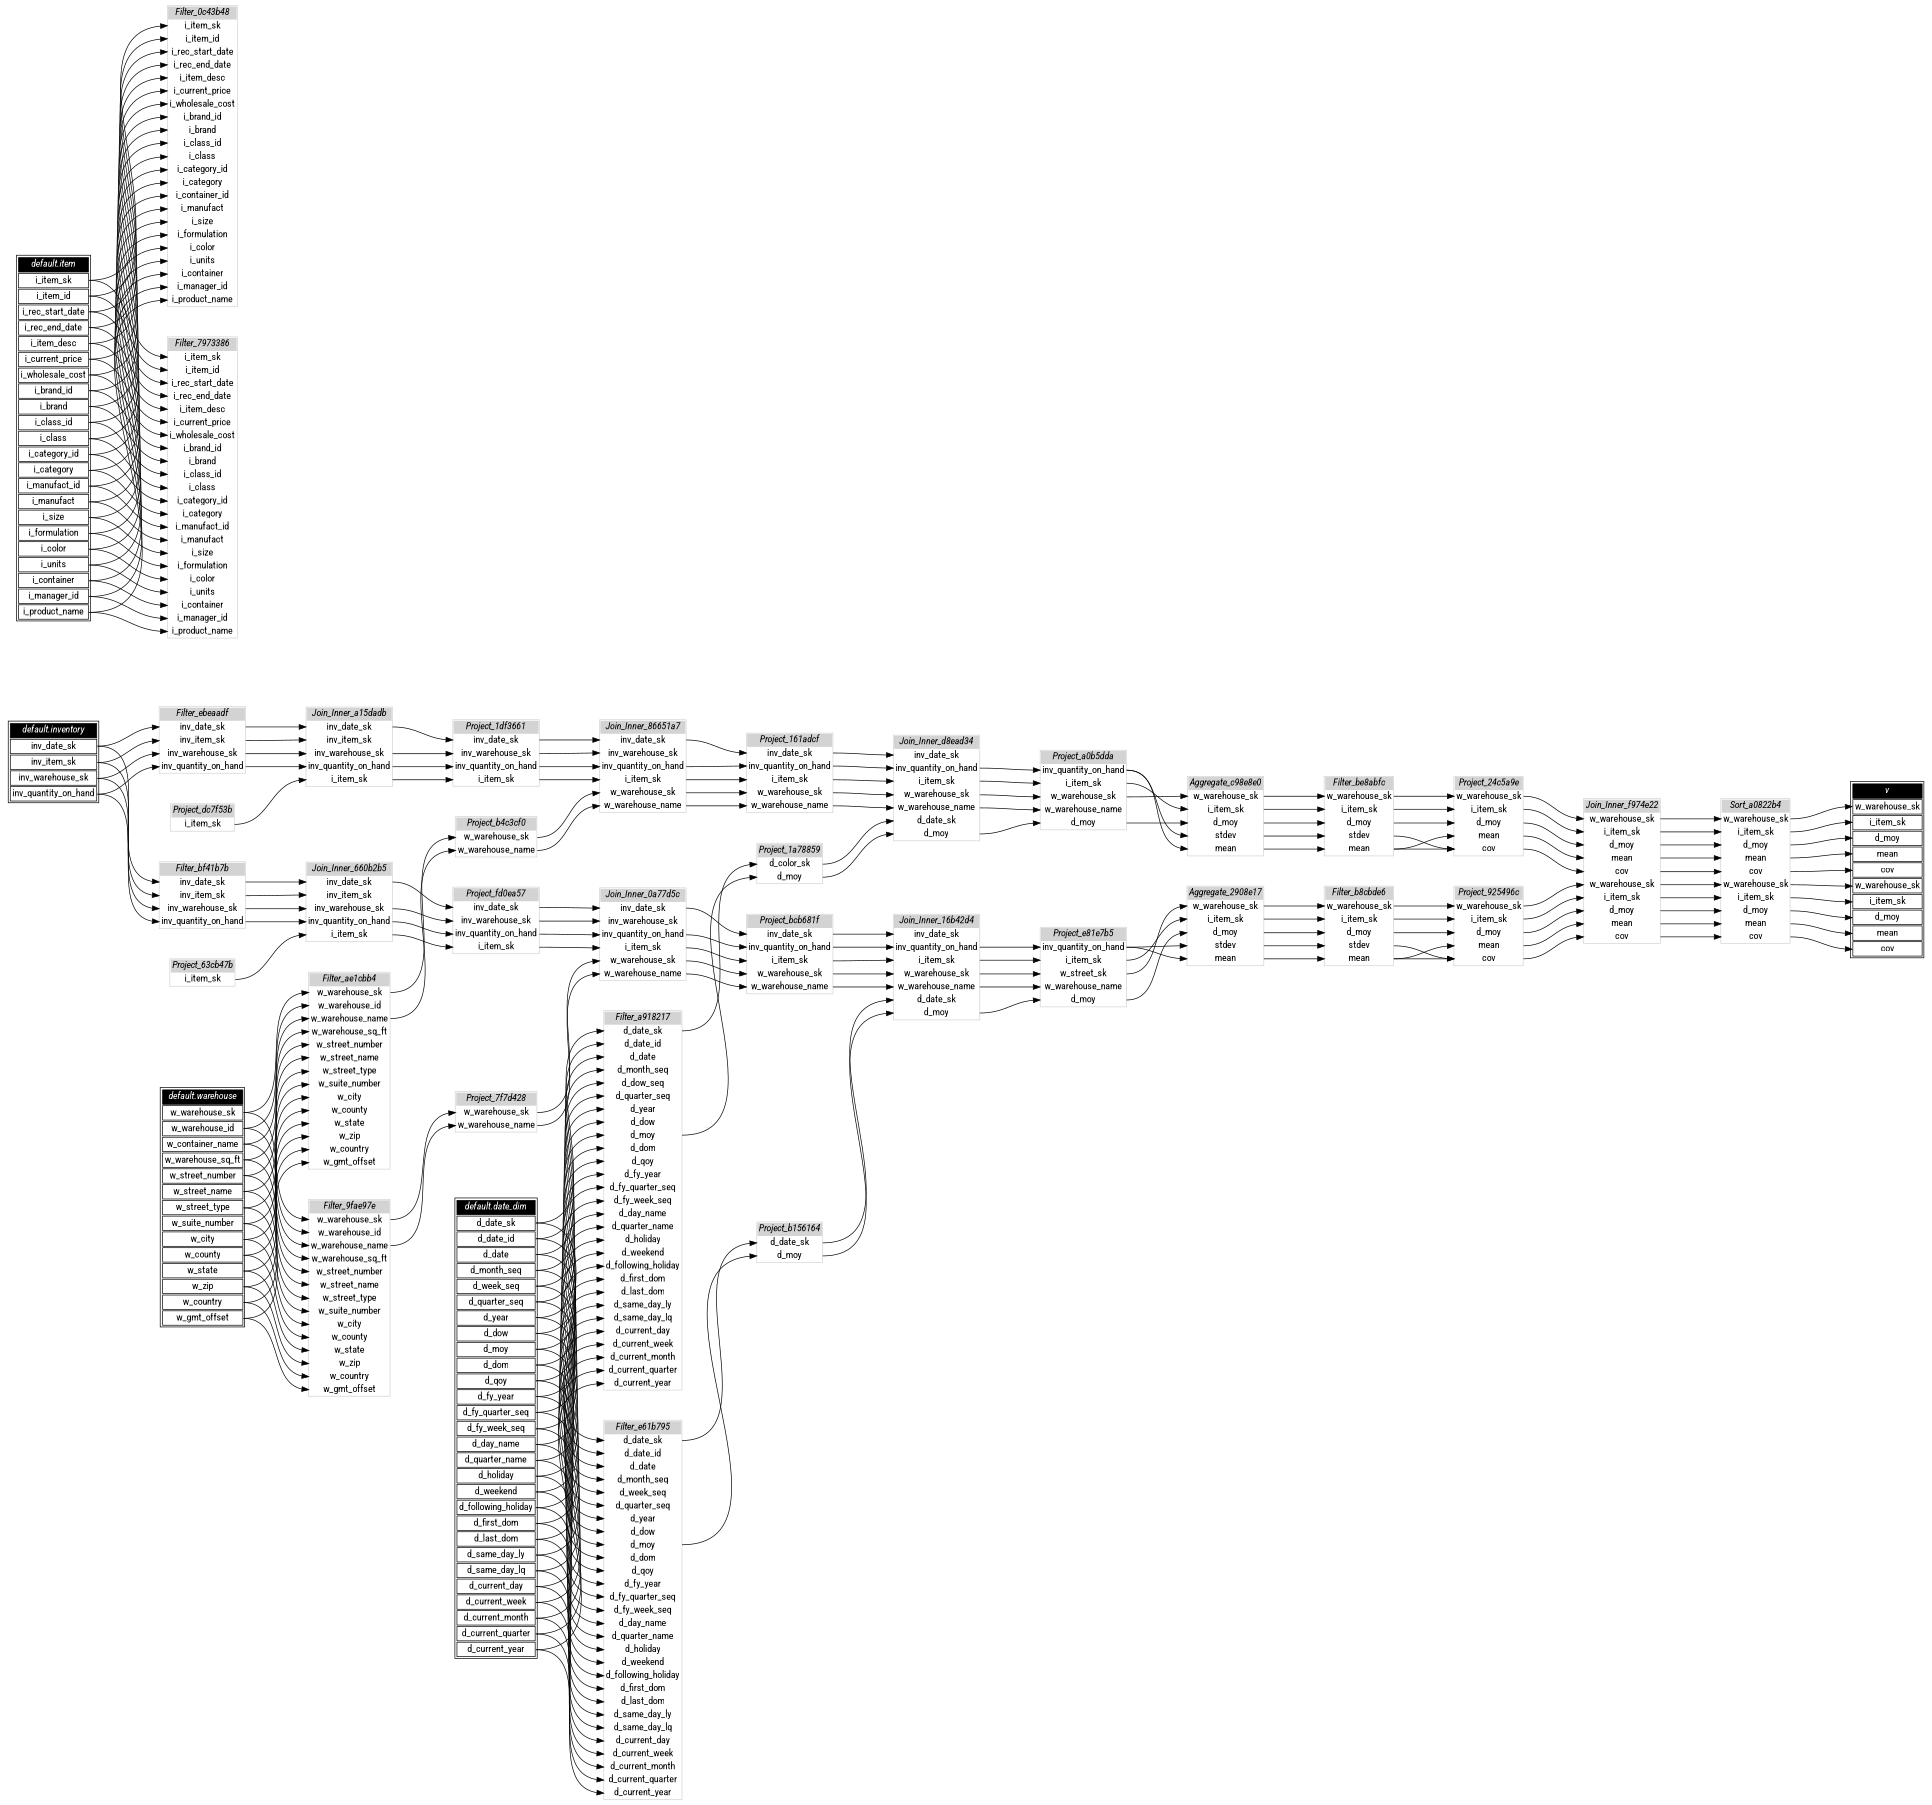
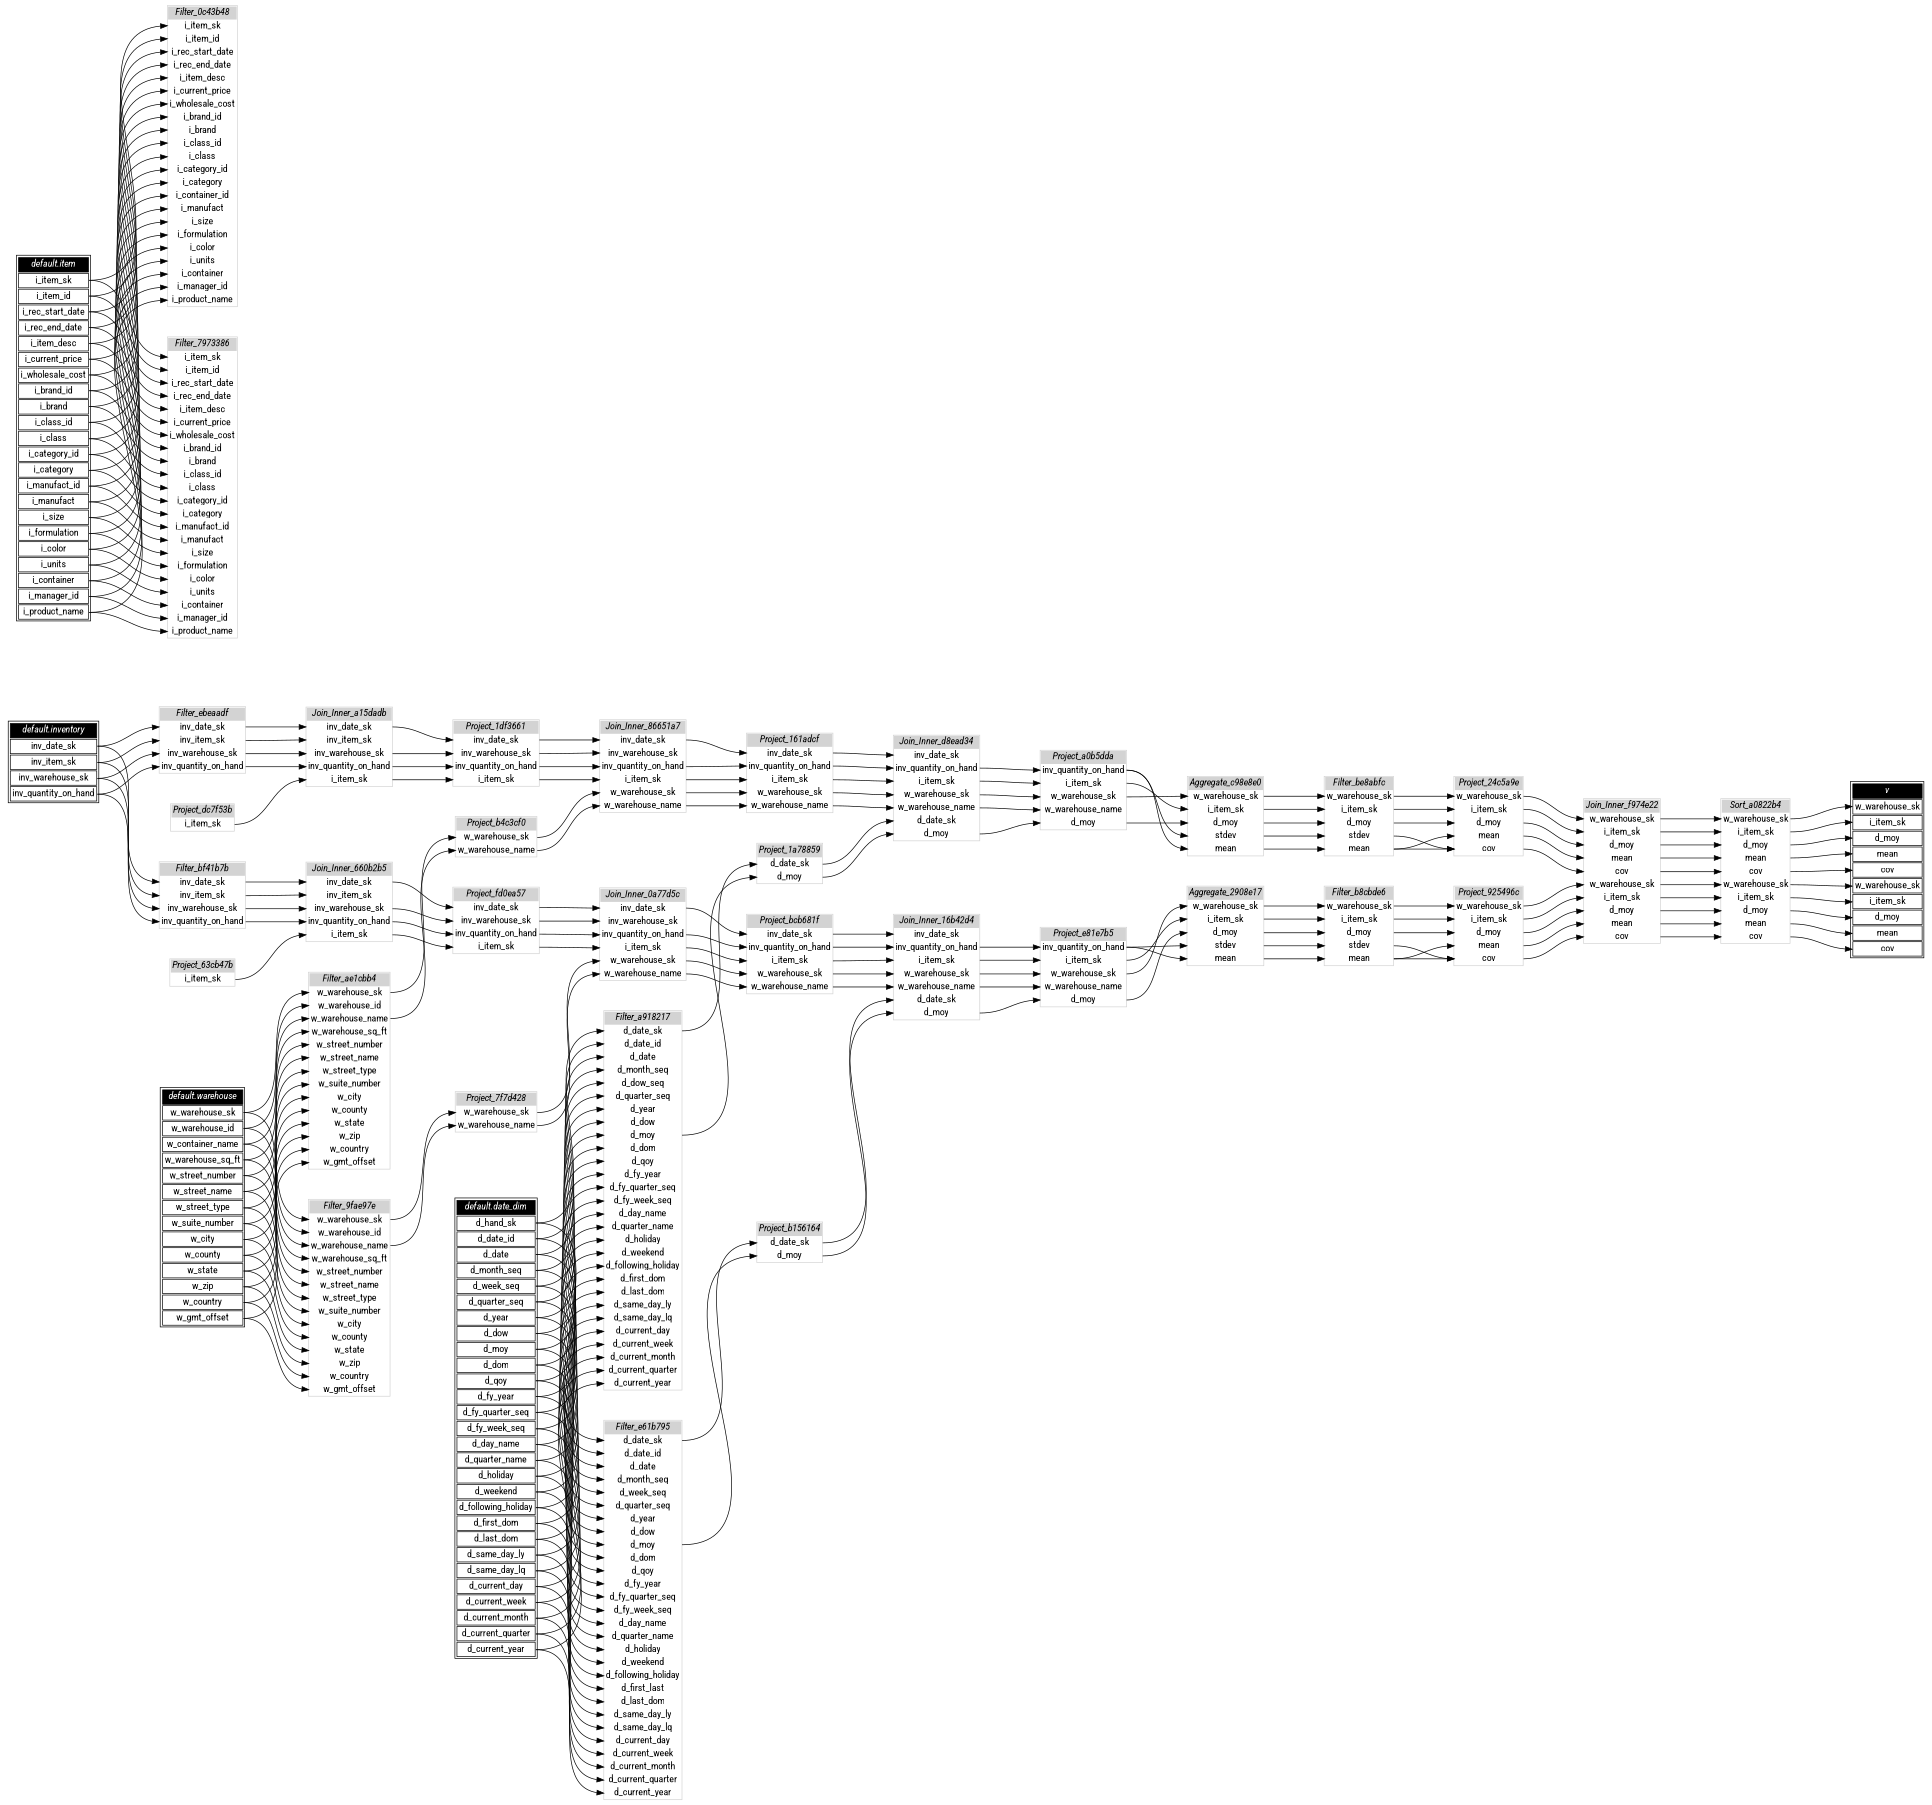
node "Project_1a78859": text "d_color_sk" -> "d_date_sk"
node "Project_e81e7b5": text "w_street_sk" -> "w_warehouse_sk"
node "default.date_dim": text "d_date_sk" -> "d_hand_sk"
node "Filter_e61b795": text "d_first_dom" -> "d_first_last"
